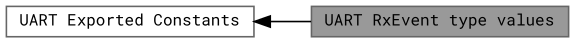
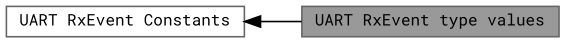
node "UART Exported Constants": label "UART Exported Constants" -> "UART RxEvent Constants"
